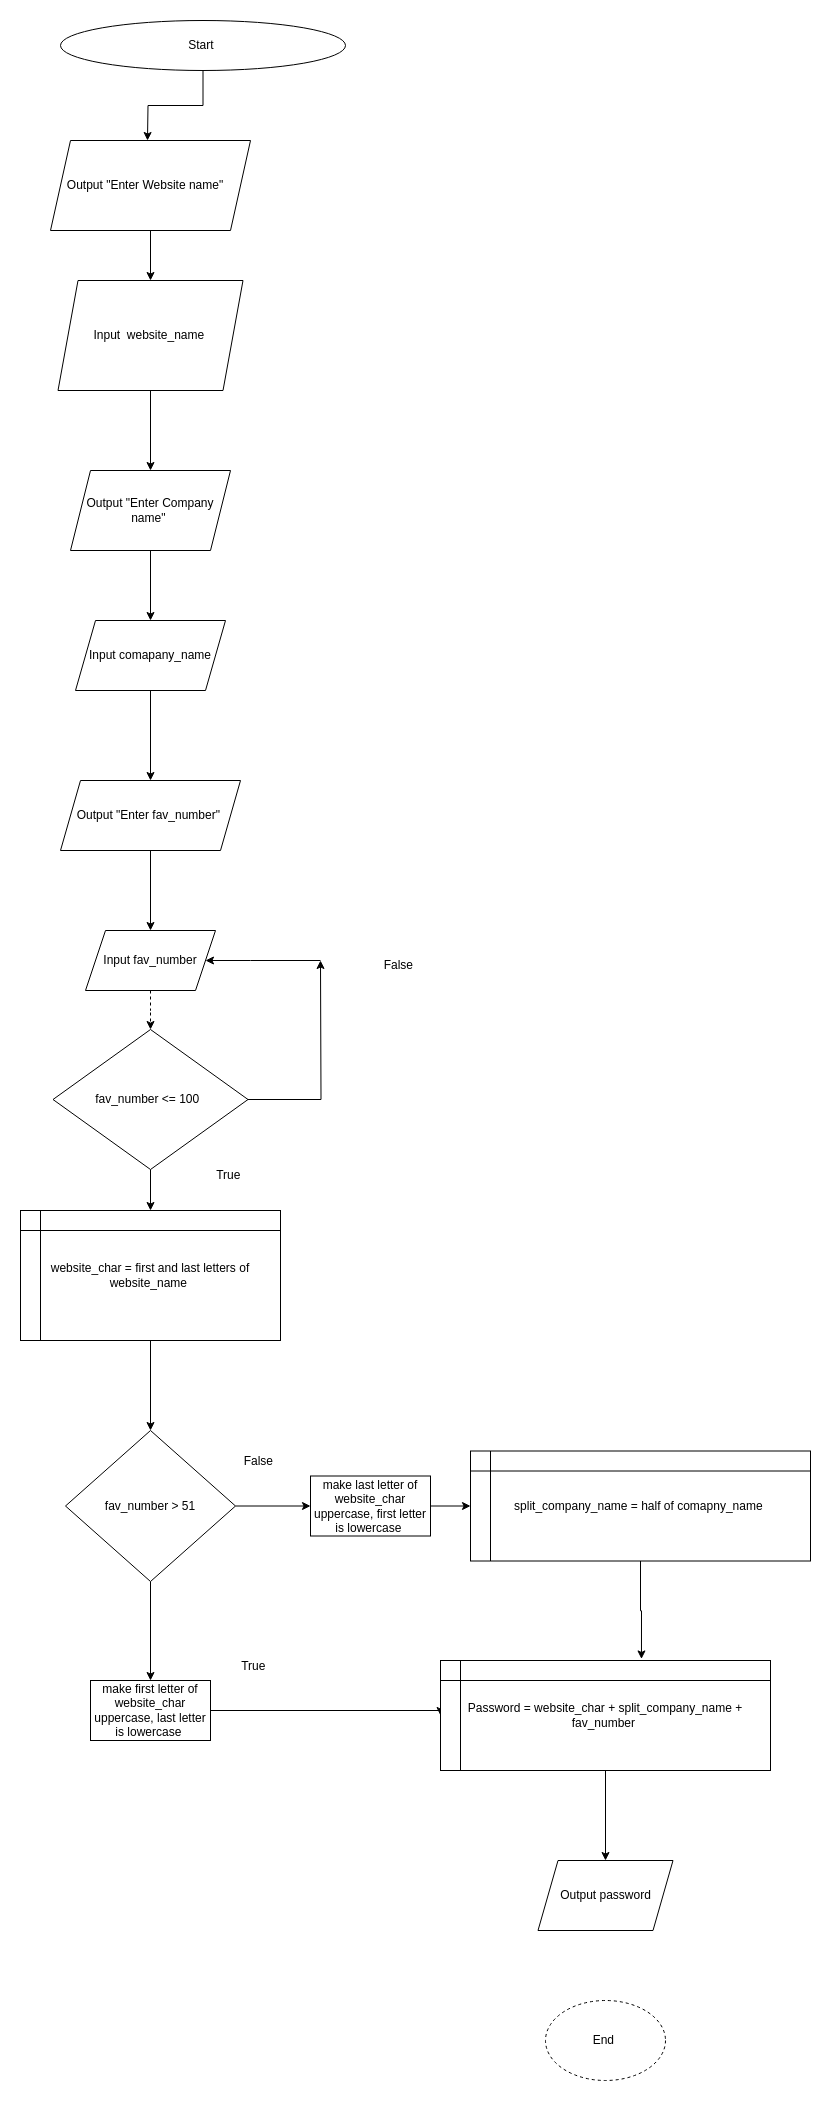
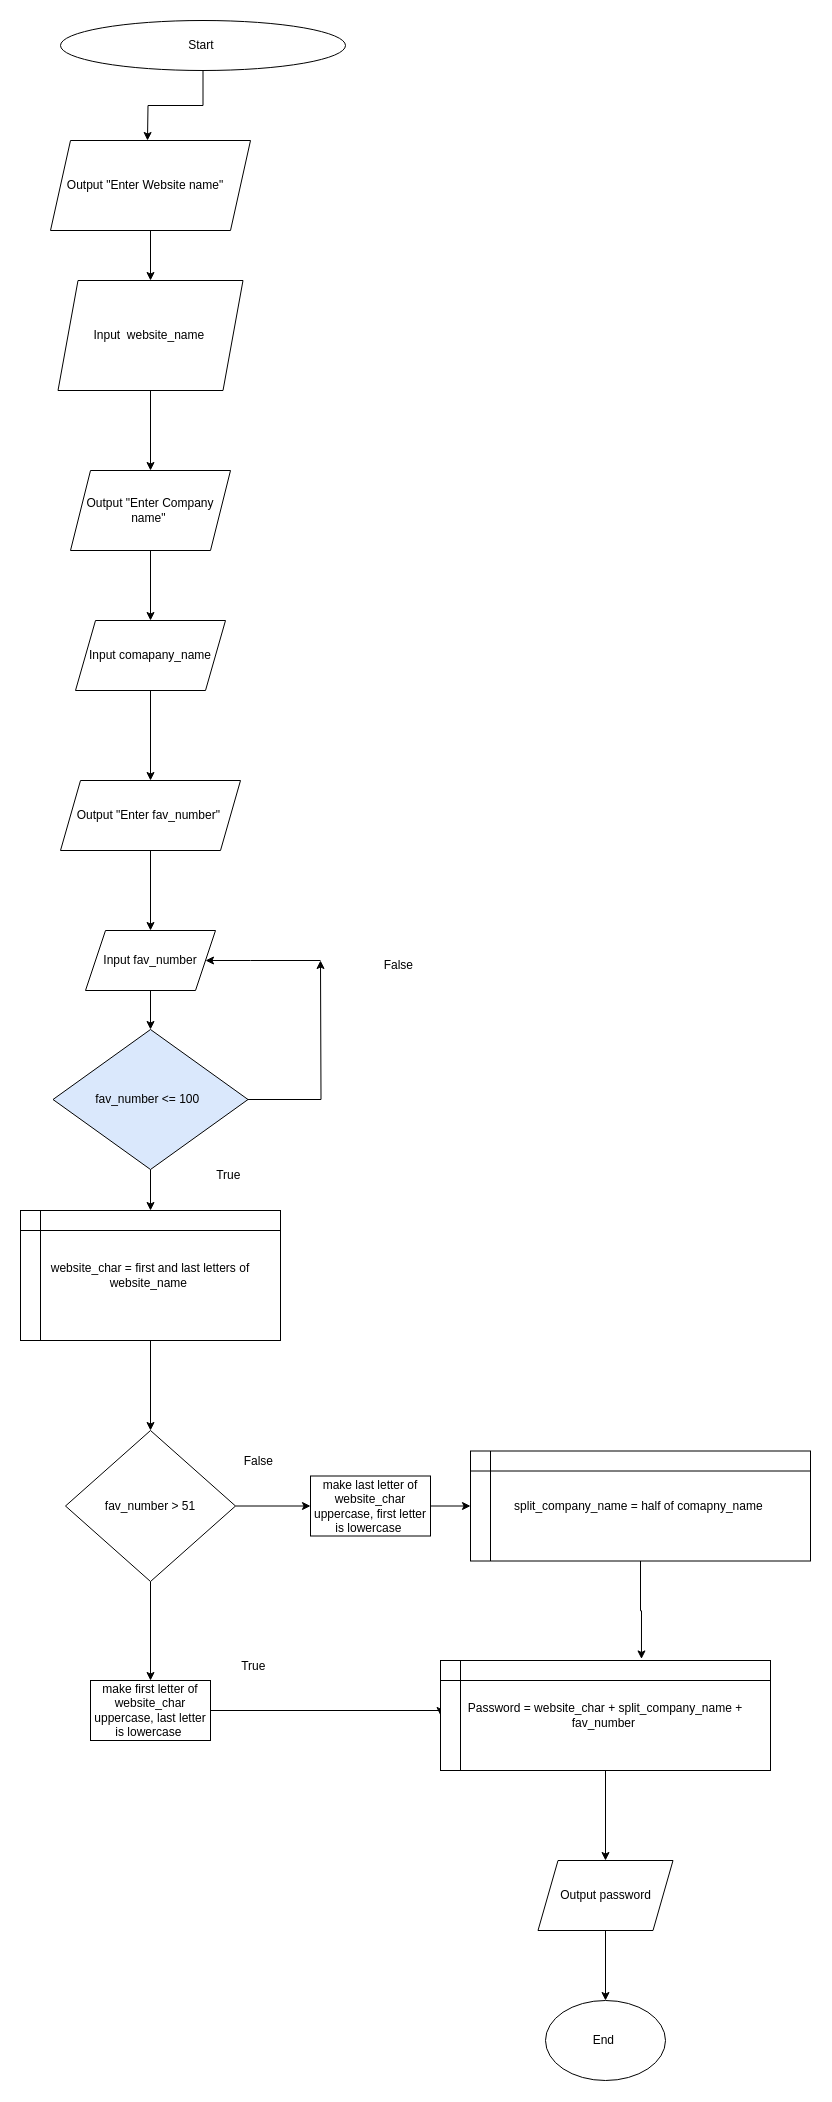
edge "Input fav_number" -> "fav_number <= 100": style dashed -> solid
node "fav_number <= 100": fillcolor #ffffff -> #dae8fc
edge "Output password" -> "End": added
node "End": style dashed -> solid
